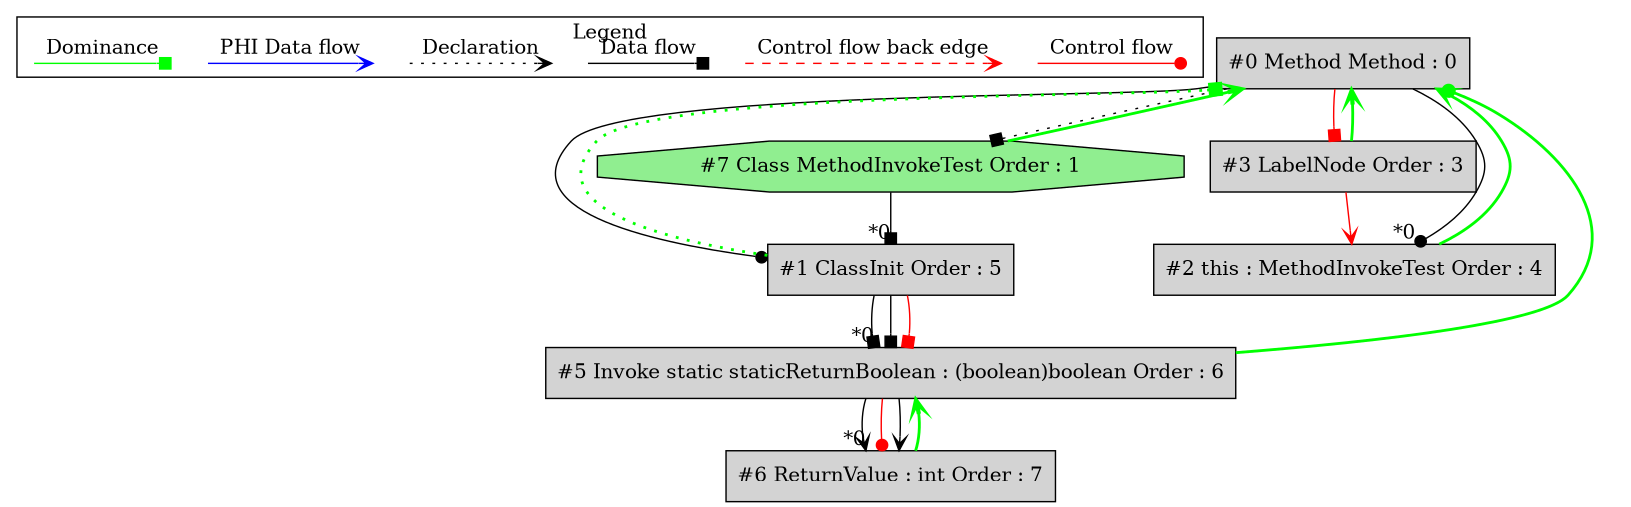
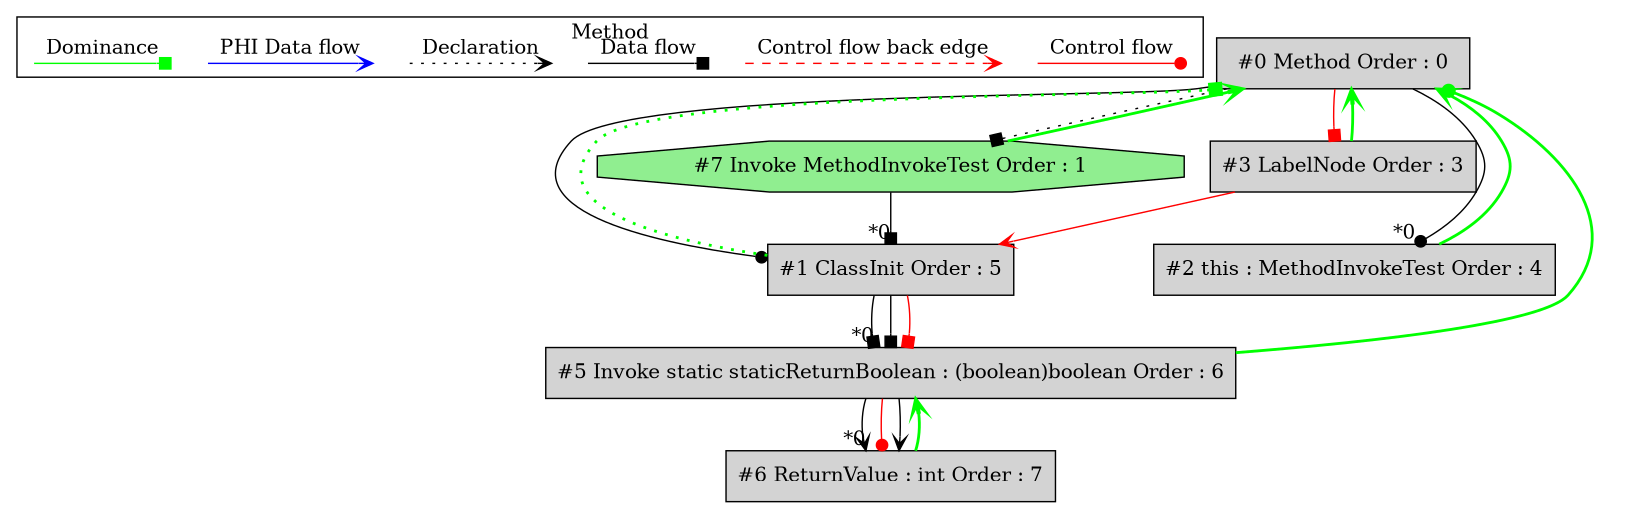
cluster "Legend": label "Legend" -> "Method"
node "#0 Method Method : 0": label "#0 Method Method : 0" -> "#0 Method Order : 0"
node "#7 Class MethodInvokeTest Order : 1": label "#7 Class MethodInvokeTest Order : 1" -> "#7 Invoke MethodInvokeTest Order : 1"
edge "#3 LabelNode Order : 3" -> "#2 this : MethodInvokeTest Order : 4": now "#3 LabelNode Order : 3" -> "#1 ClassInit Order : 5"
